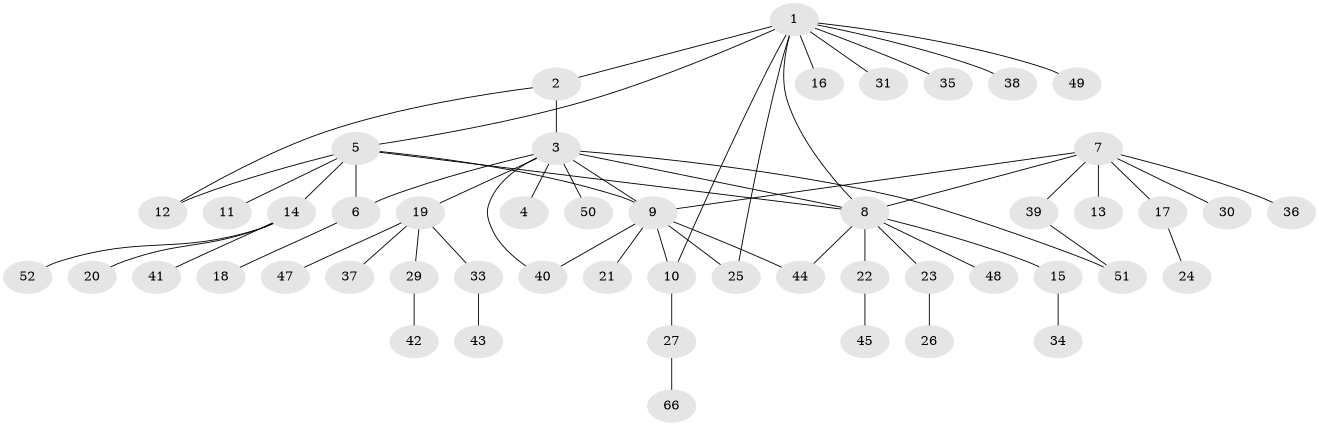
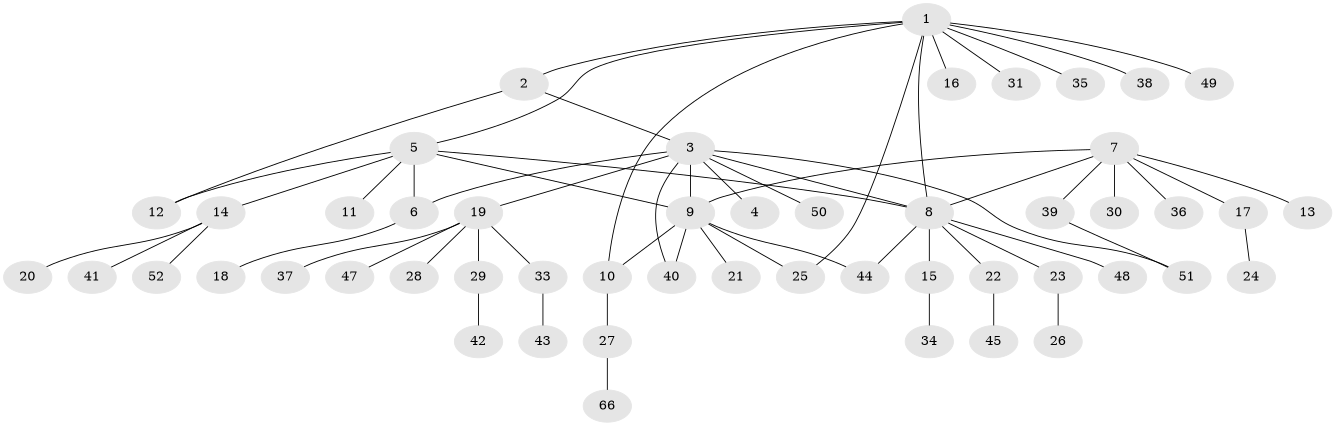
node "28": added
